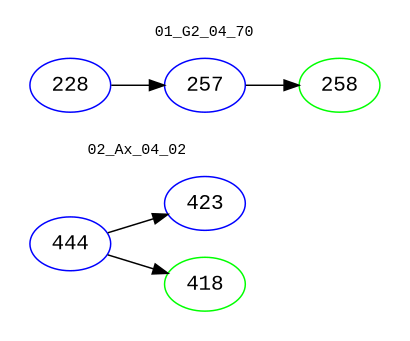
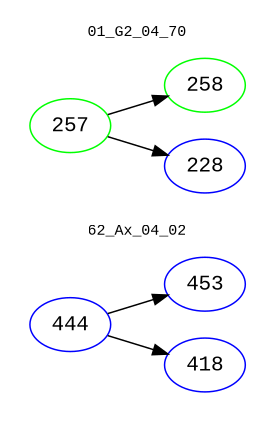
edge "228" -> "257": reversed
node "257": color blue -> green
cluster "02_Ax_04_02": label "02_Ax_04_02" -> "62_Ax_04_02"
node "423": label "423" -> "453"
node "418": color green -> blue
